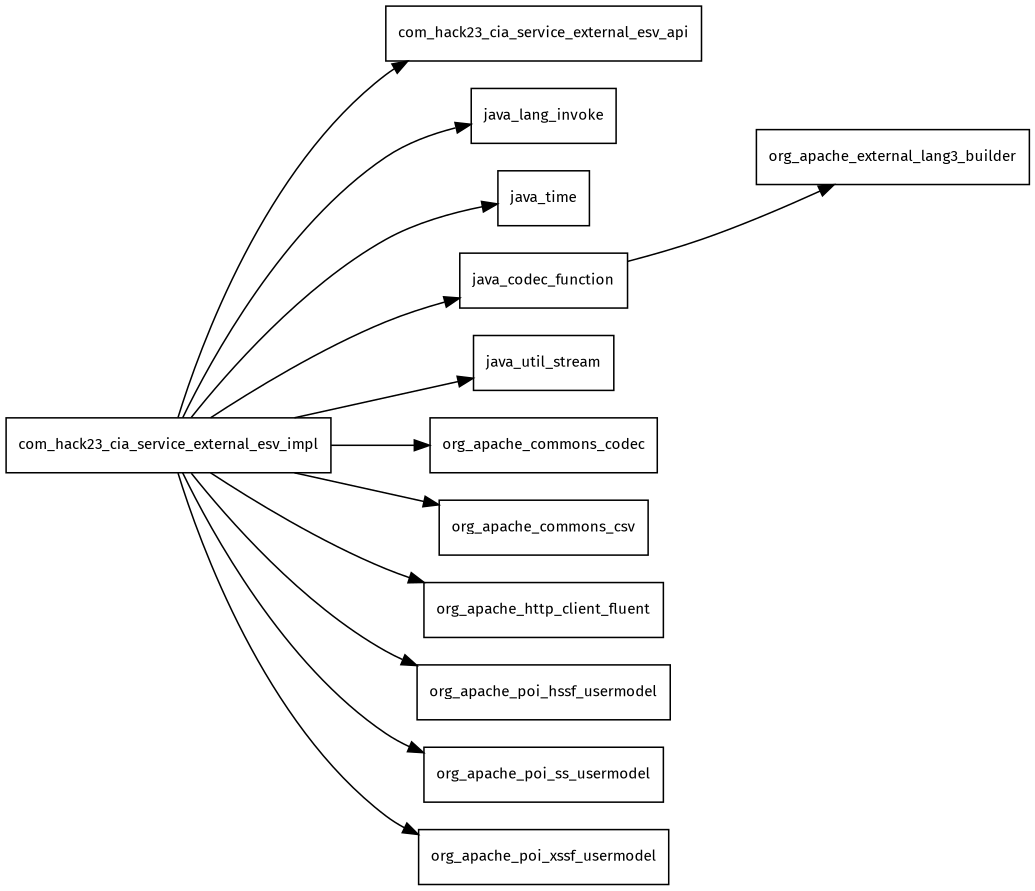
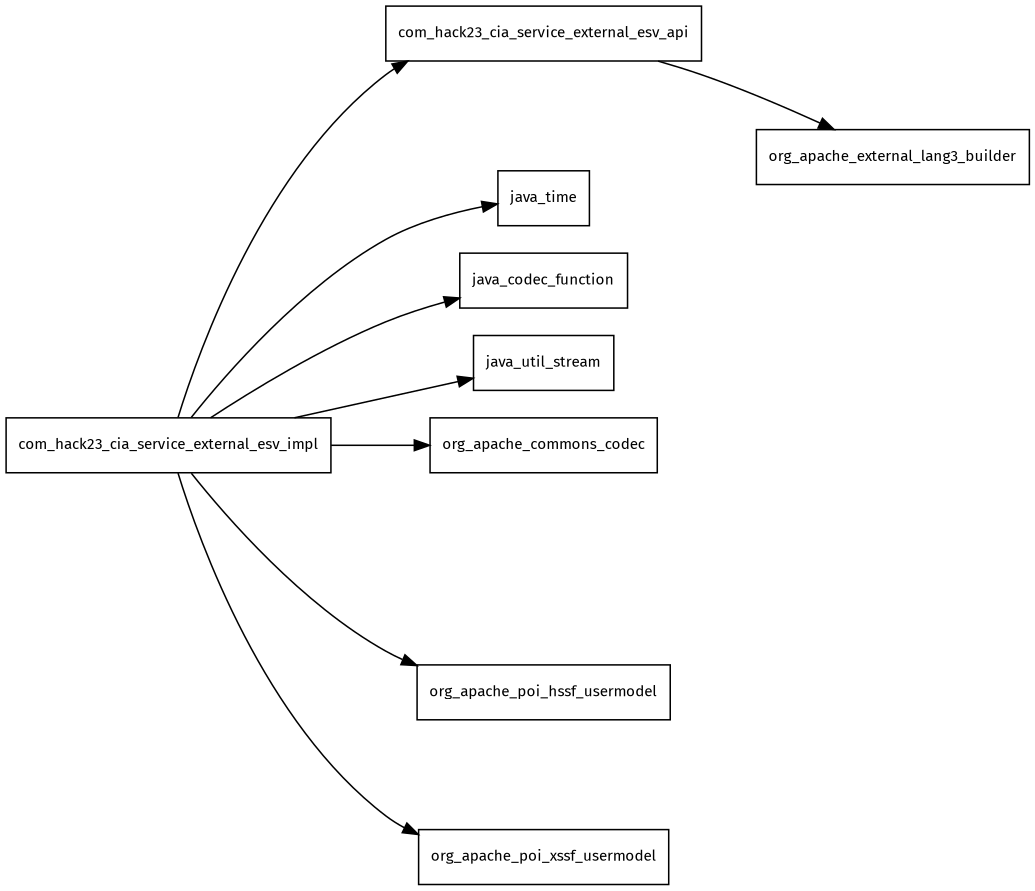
node "java_lang_invoke": removed
edge "java_codec_function" -> "org_apache_external_lang3_builder": now "com_hack23_cia_service_external_esv_api" -> "org_apache_external_lang3_builder"
node "org_apache_commons_csv": removed
node "org_apache_http_client_fluent": removed
node "org_apache_poi_ss_usermodel": removed
